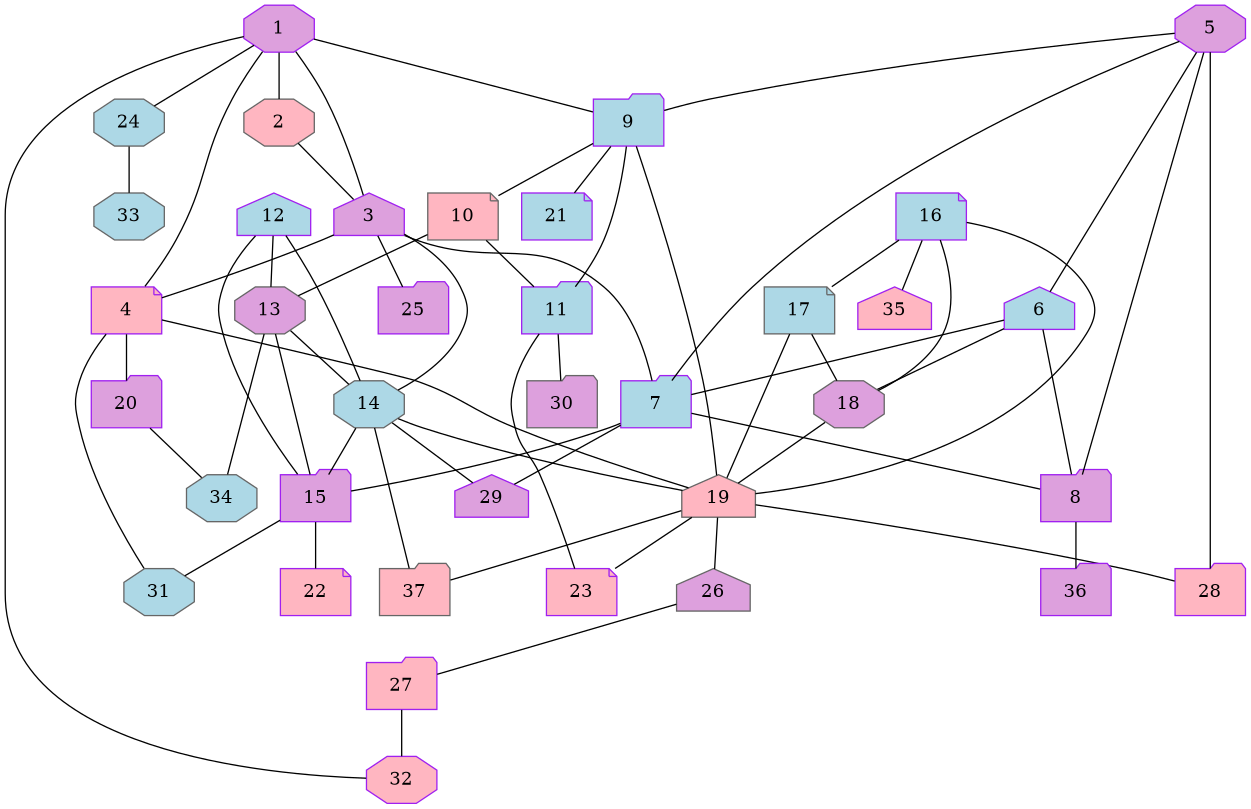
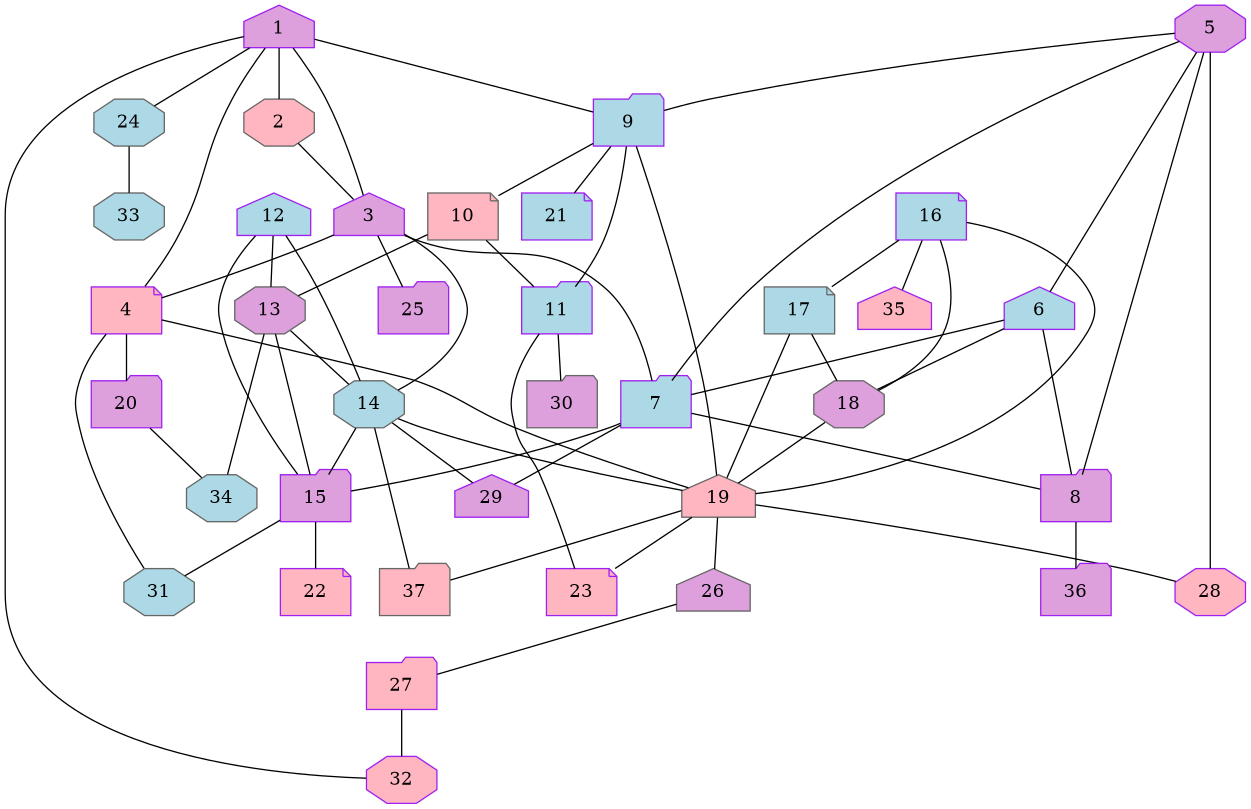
node "1": shape octagon -> house
node "28": shape folder -> octagon
